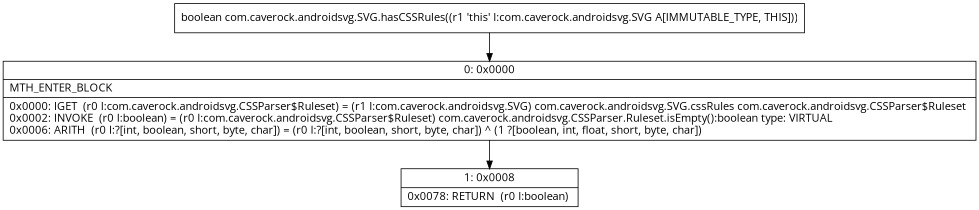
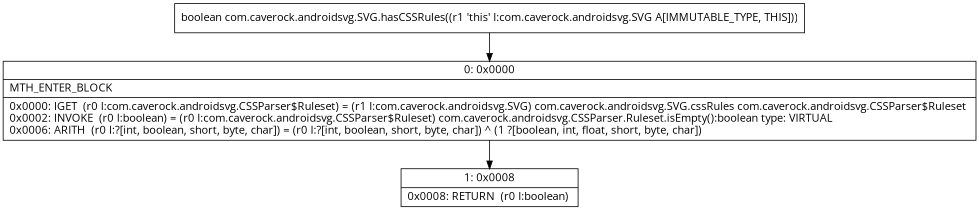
node "1: 0x0008": text "0x0078: RETURN  (r0 I:boolean)" -> "0x0008: RETURN  (r0 I:boolean)"
